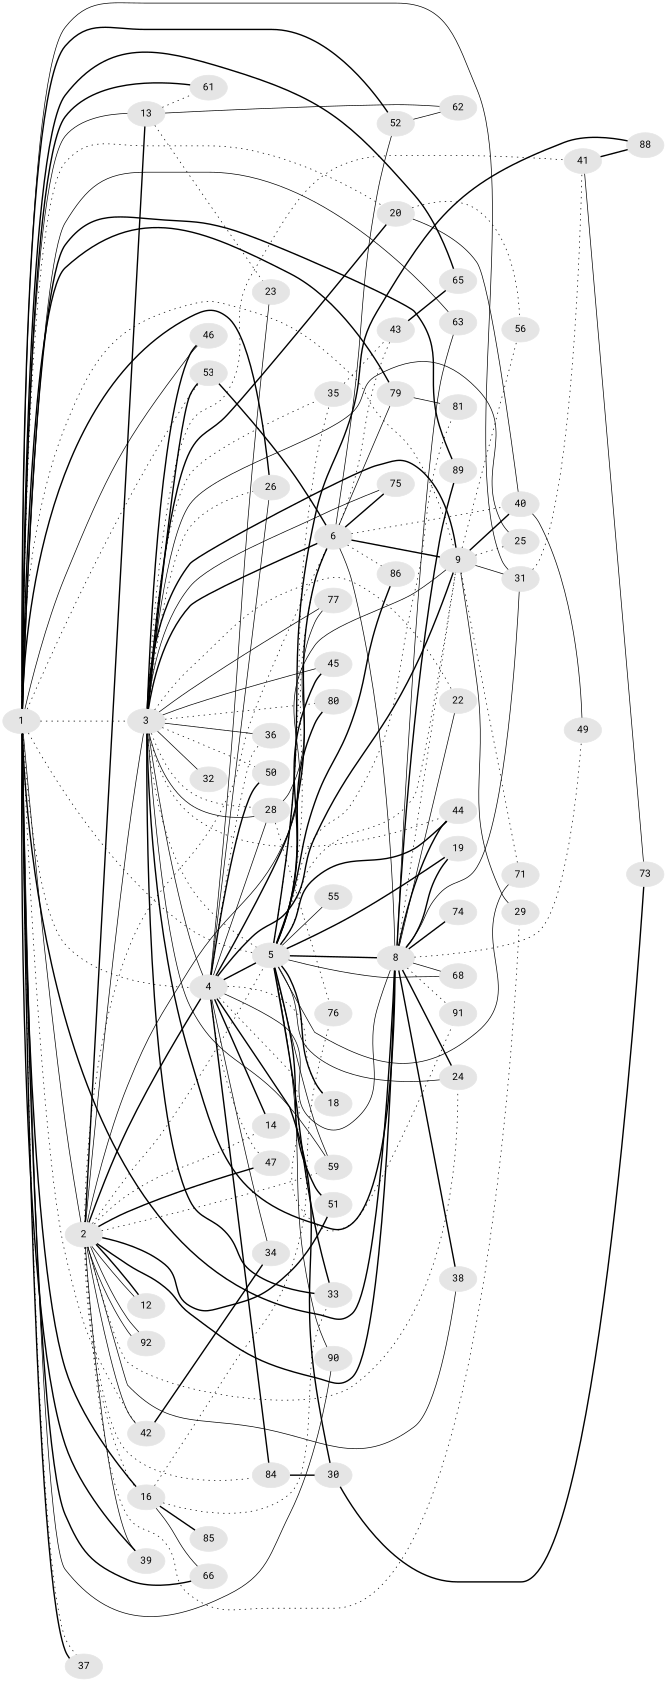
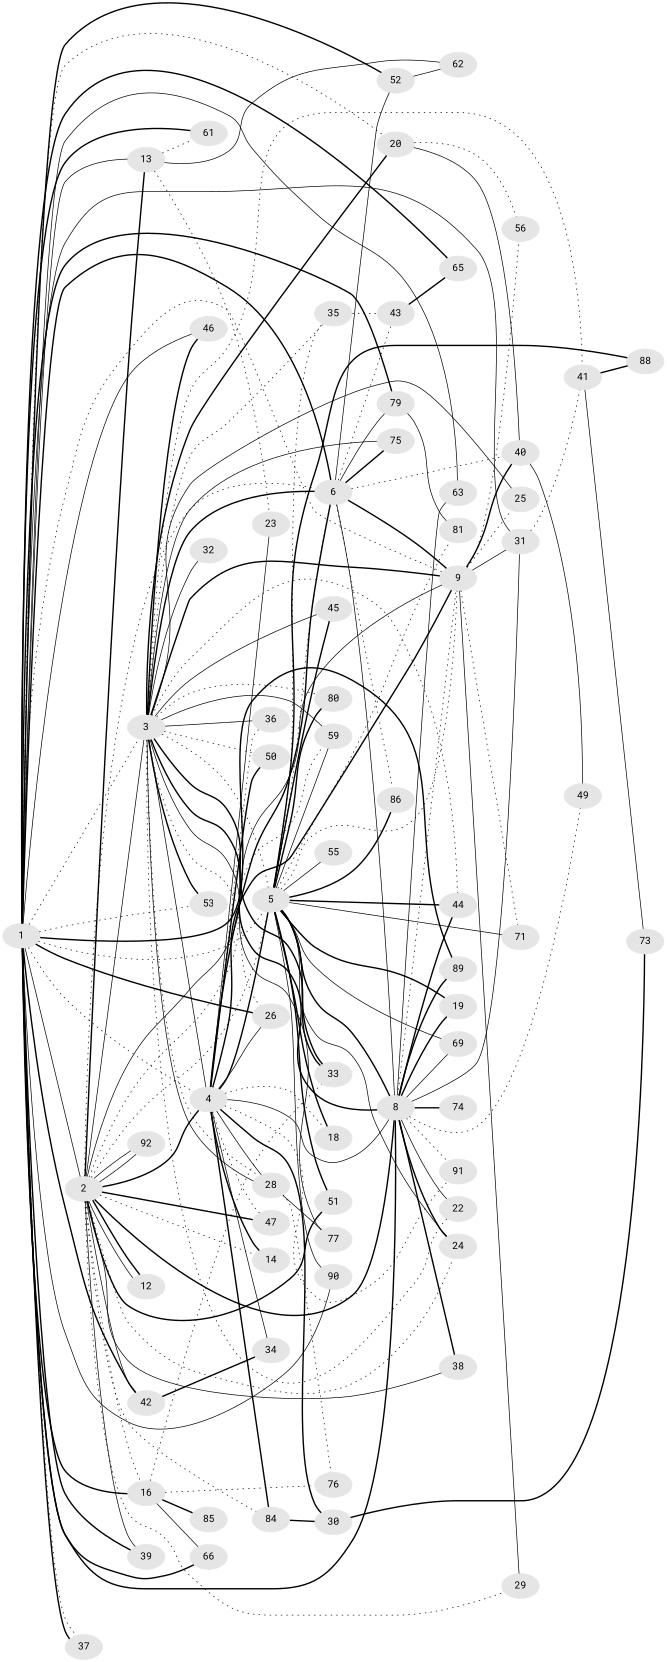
edge "53" -- "6": now "1" -- "6"
node "68": label "68" -> "69"
edge "1" -- "42": style dotted -> bold
